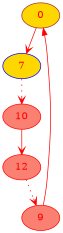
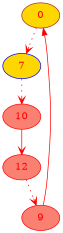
edge "0" -> "7": style solid -> dotted
